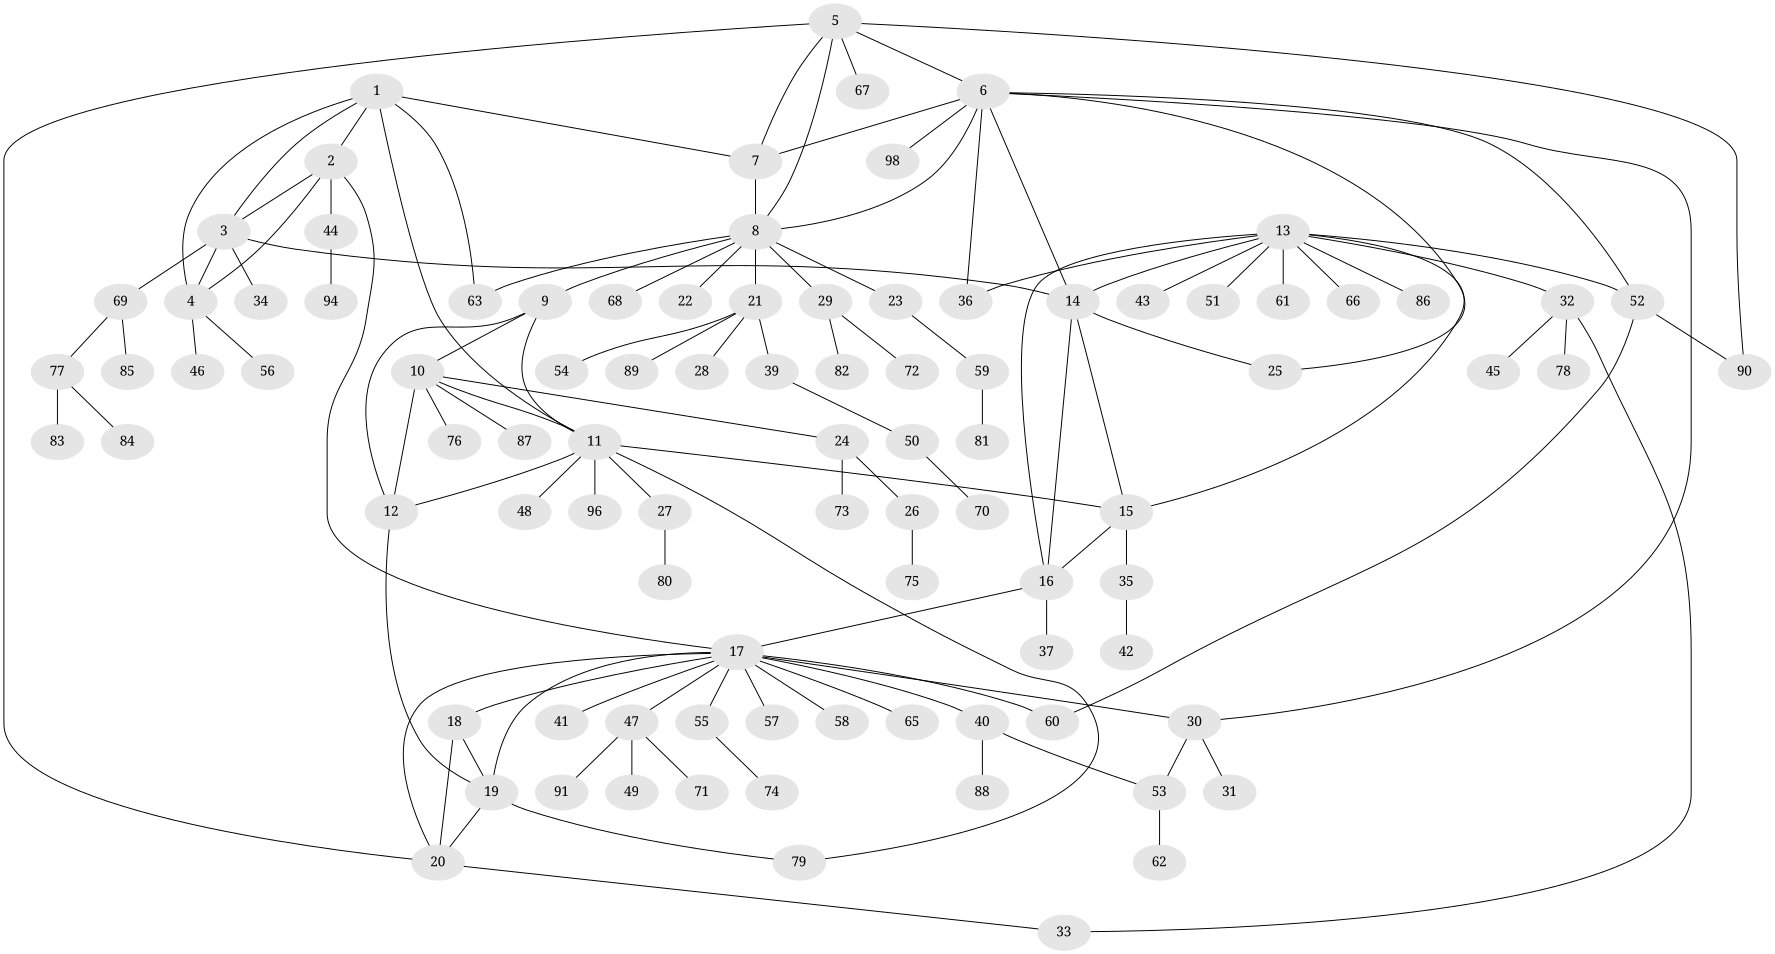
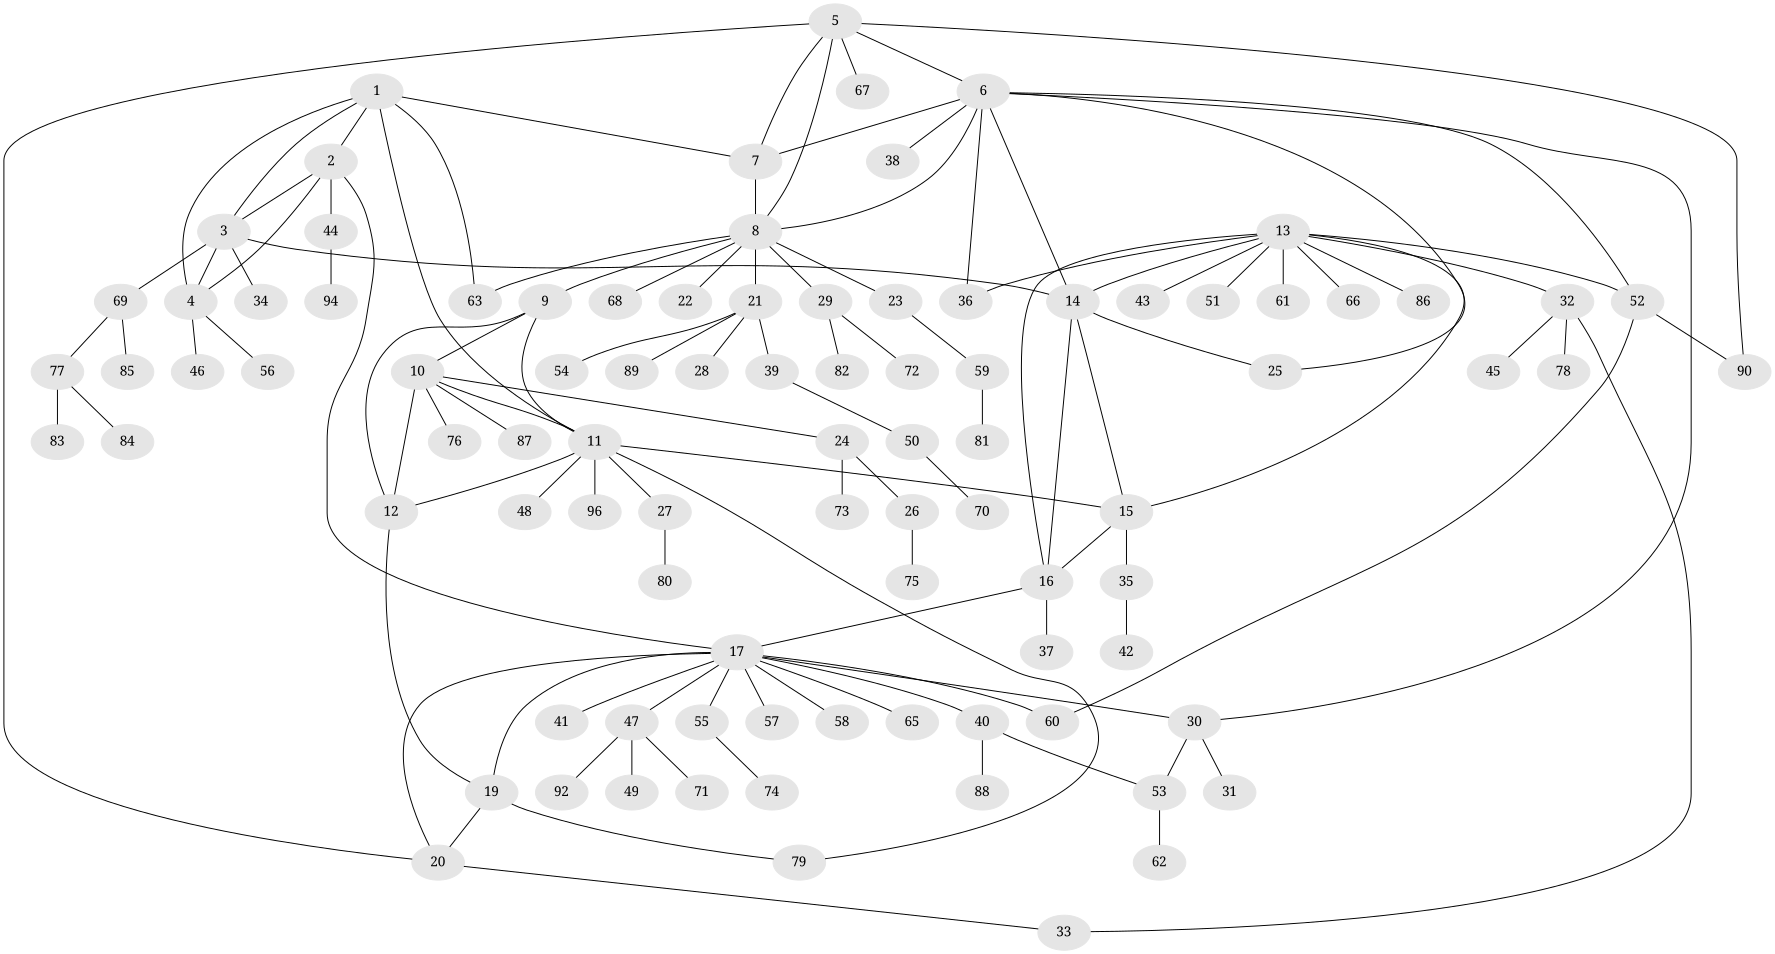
node "98": label "98" -> "38"
node "18": removed
node "91": label "91" -> "92"
